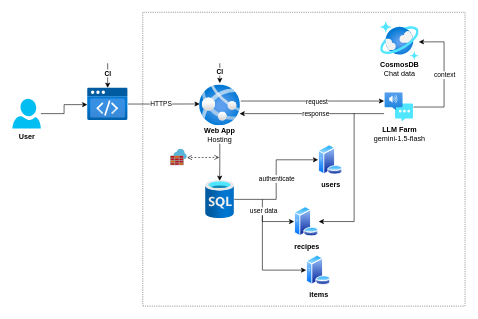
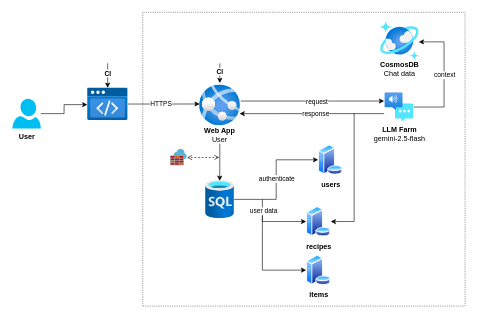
node "LLM Farm gemini-1.5-flash": label "LLM Farm gemini-1.5-flash" -> "LLM Farm gemini-2.5-flash"
node "Web App Hosting": label "Web App Hosting" -> "Web App User"
node "recipes": moved (307, 222) -> (319, 222)
